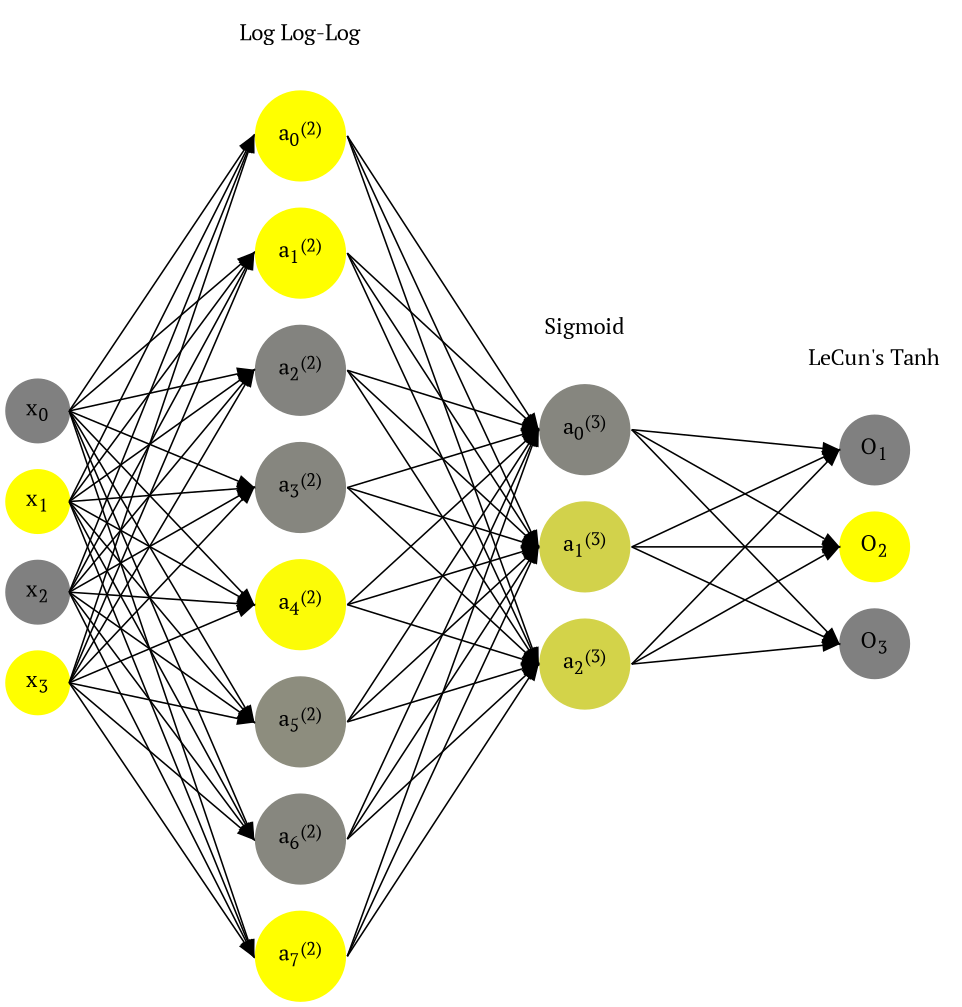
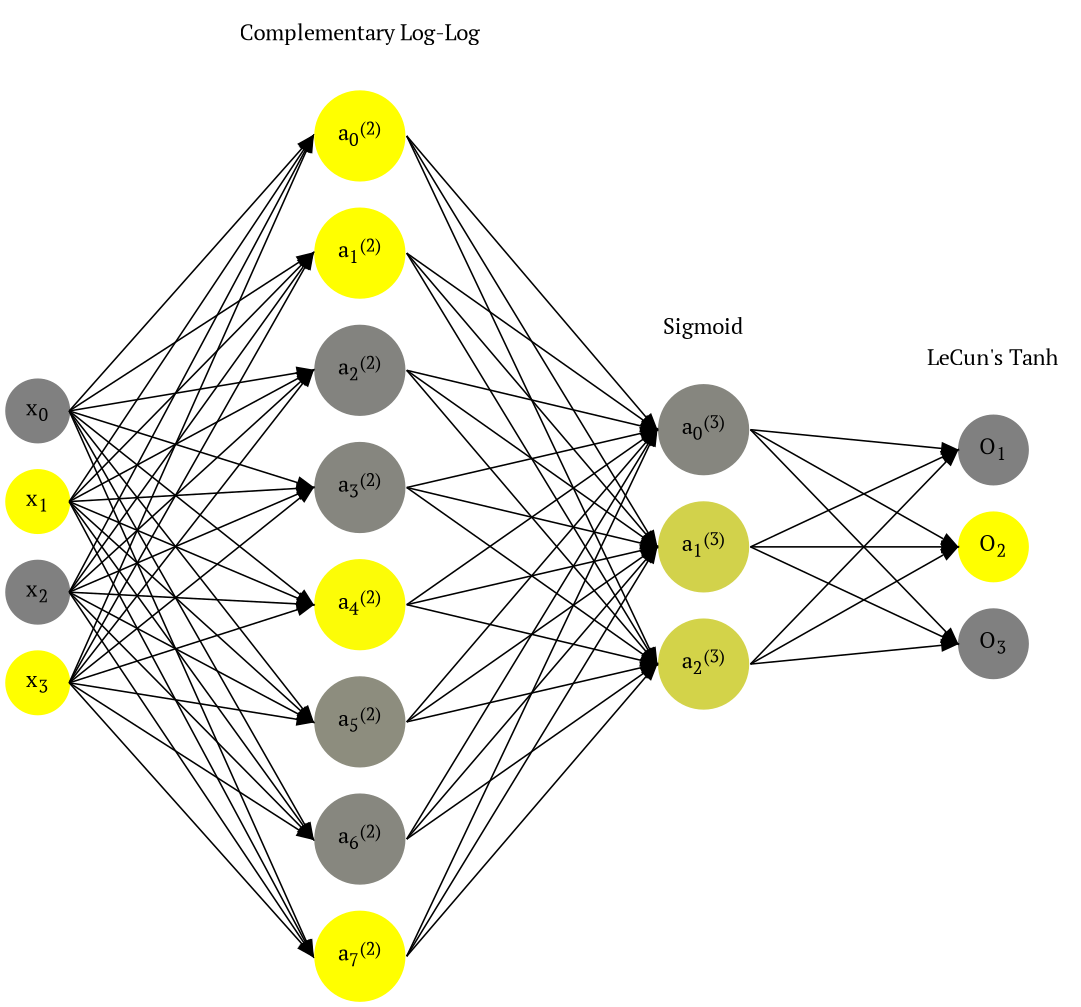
node "Log Log-Log": label "Log Log-Log" -> "Complementary Log-Log"
